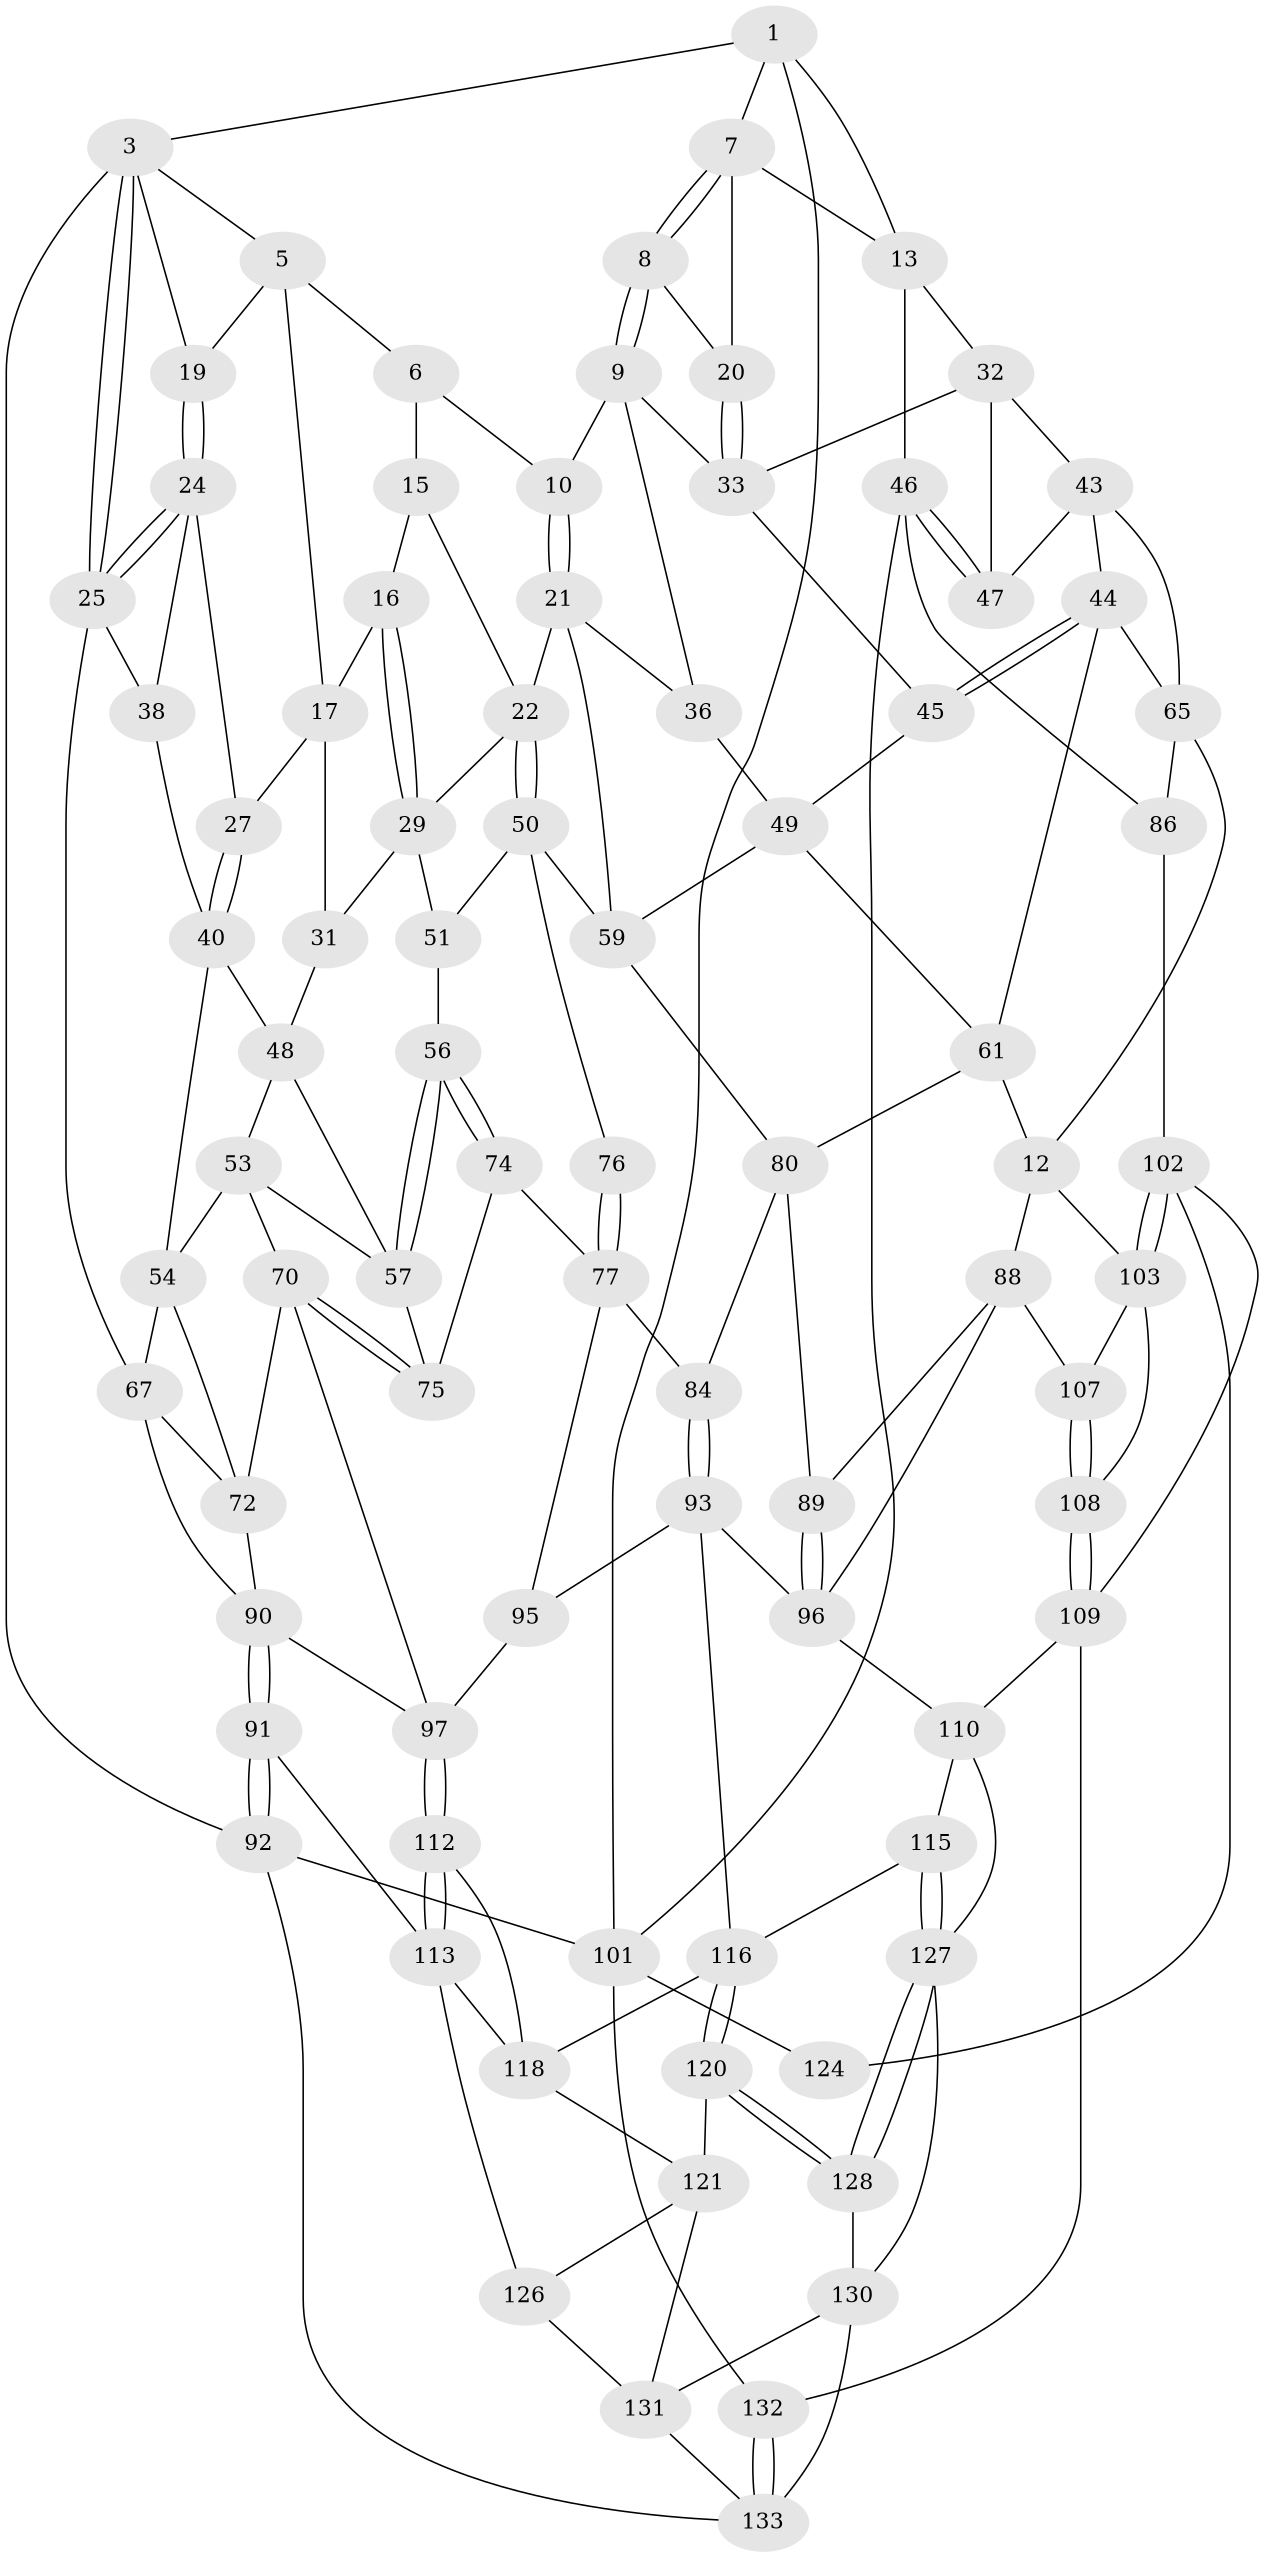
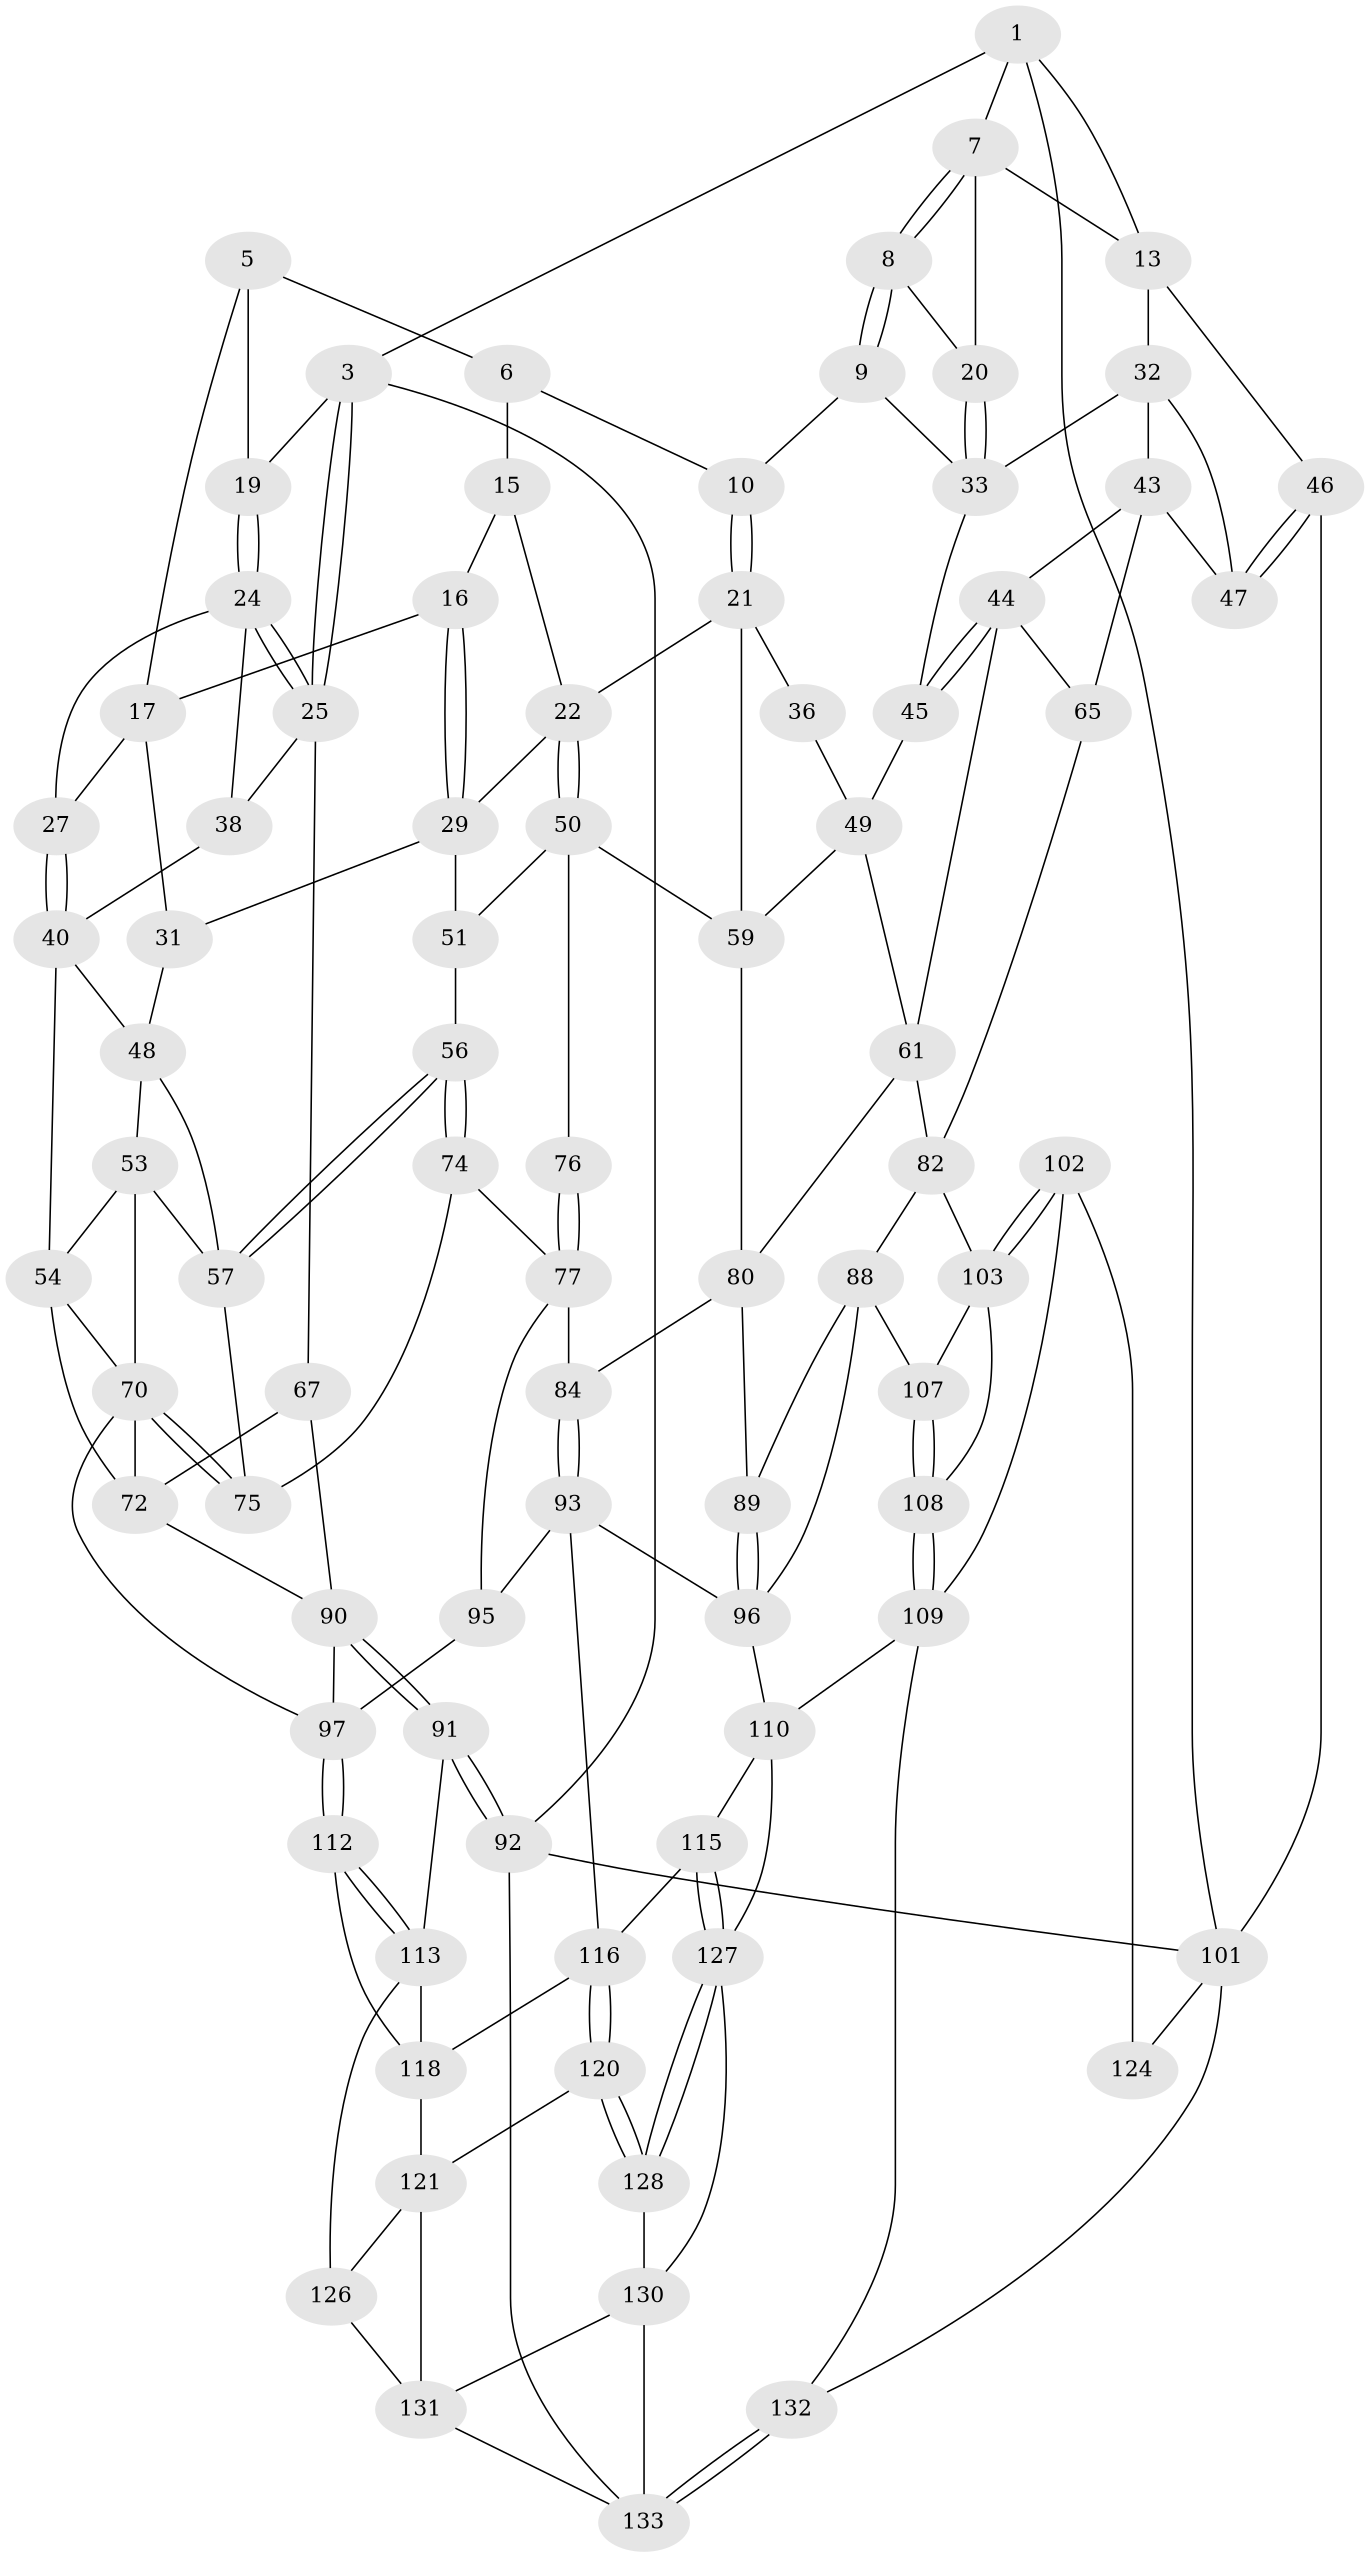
edge "3" -- "5": removed
edge "9" -- "36": removed
node "86": removed
node "12": label "12" -> "82"
edge "54" -- "67": now "54" -- "70"
